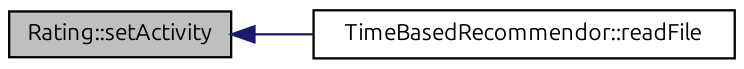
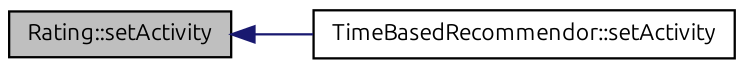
node "TimeBasedRecommendor::readFile": label "TimeBasedRecommendor::readFile" -> "TimeBasedRecommendor::setActivity"
